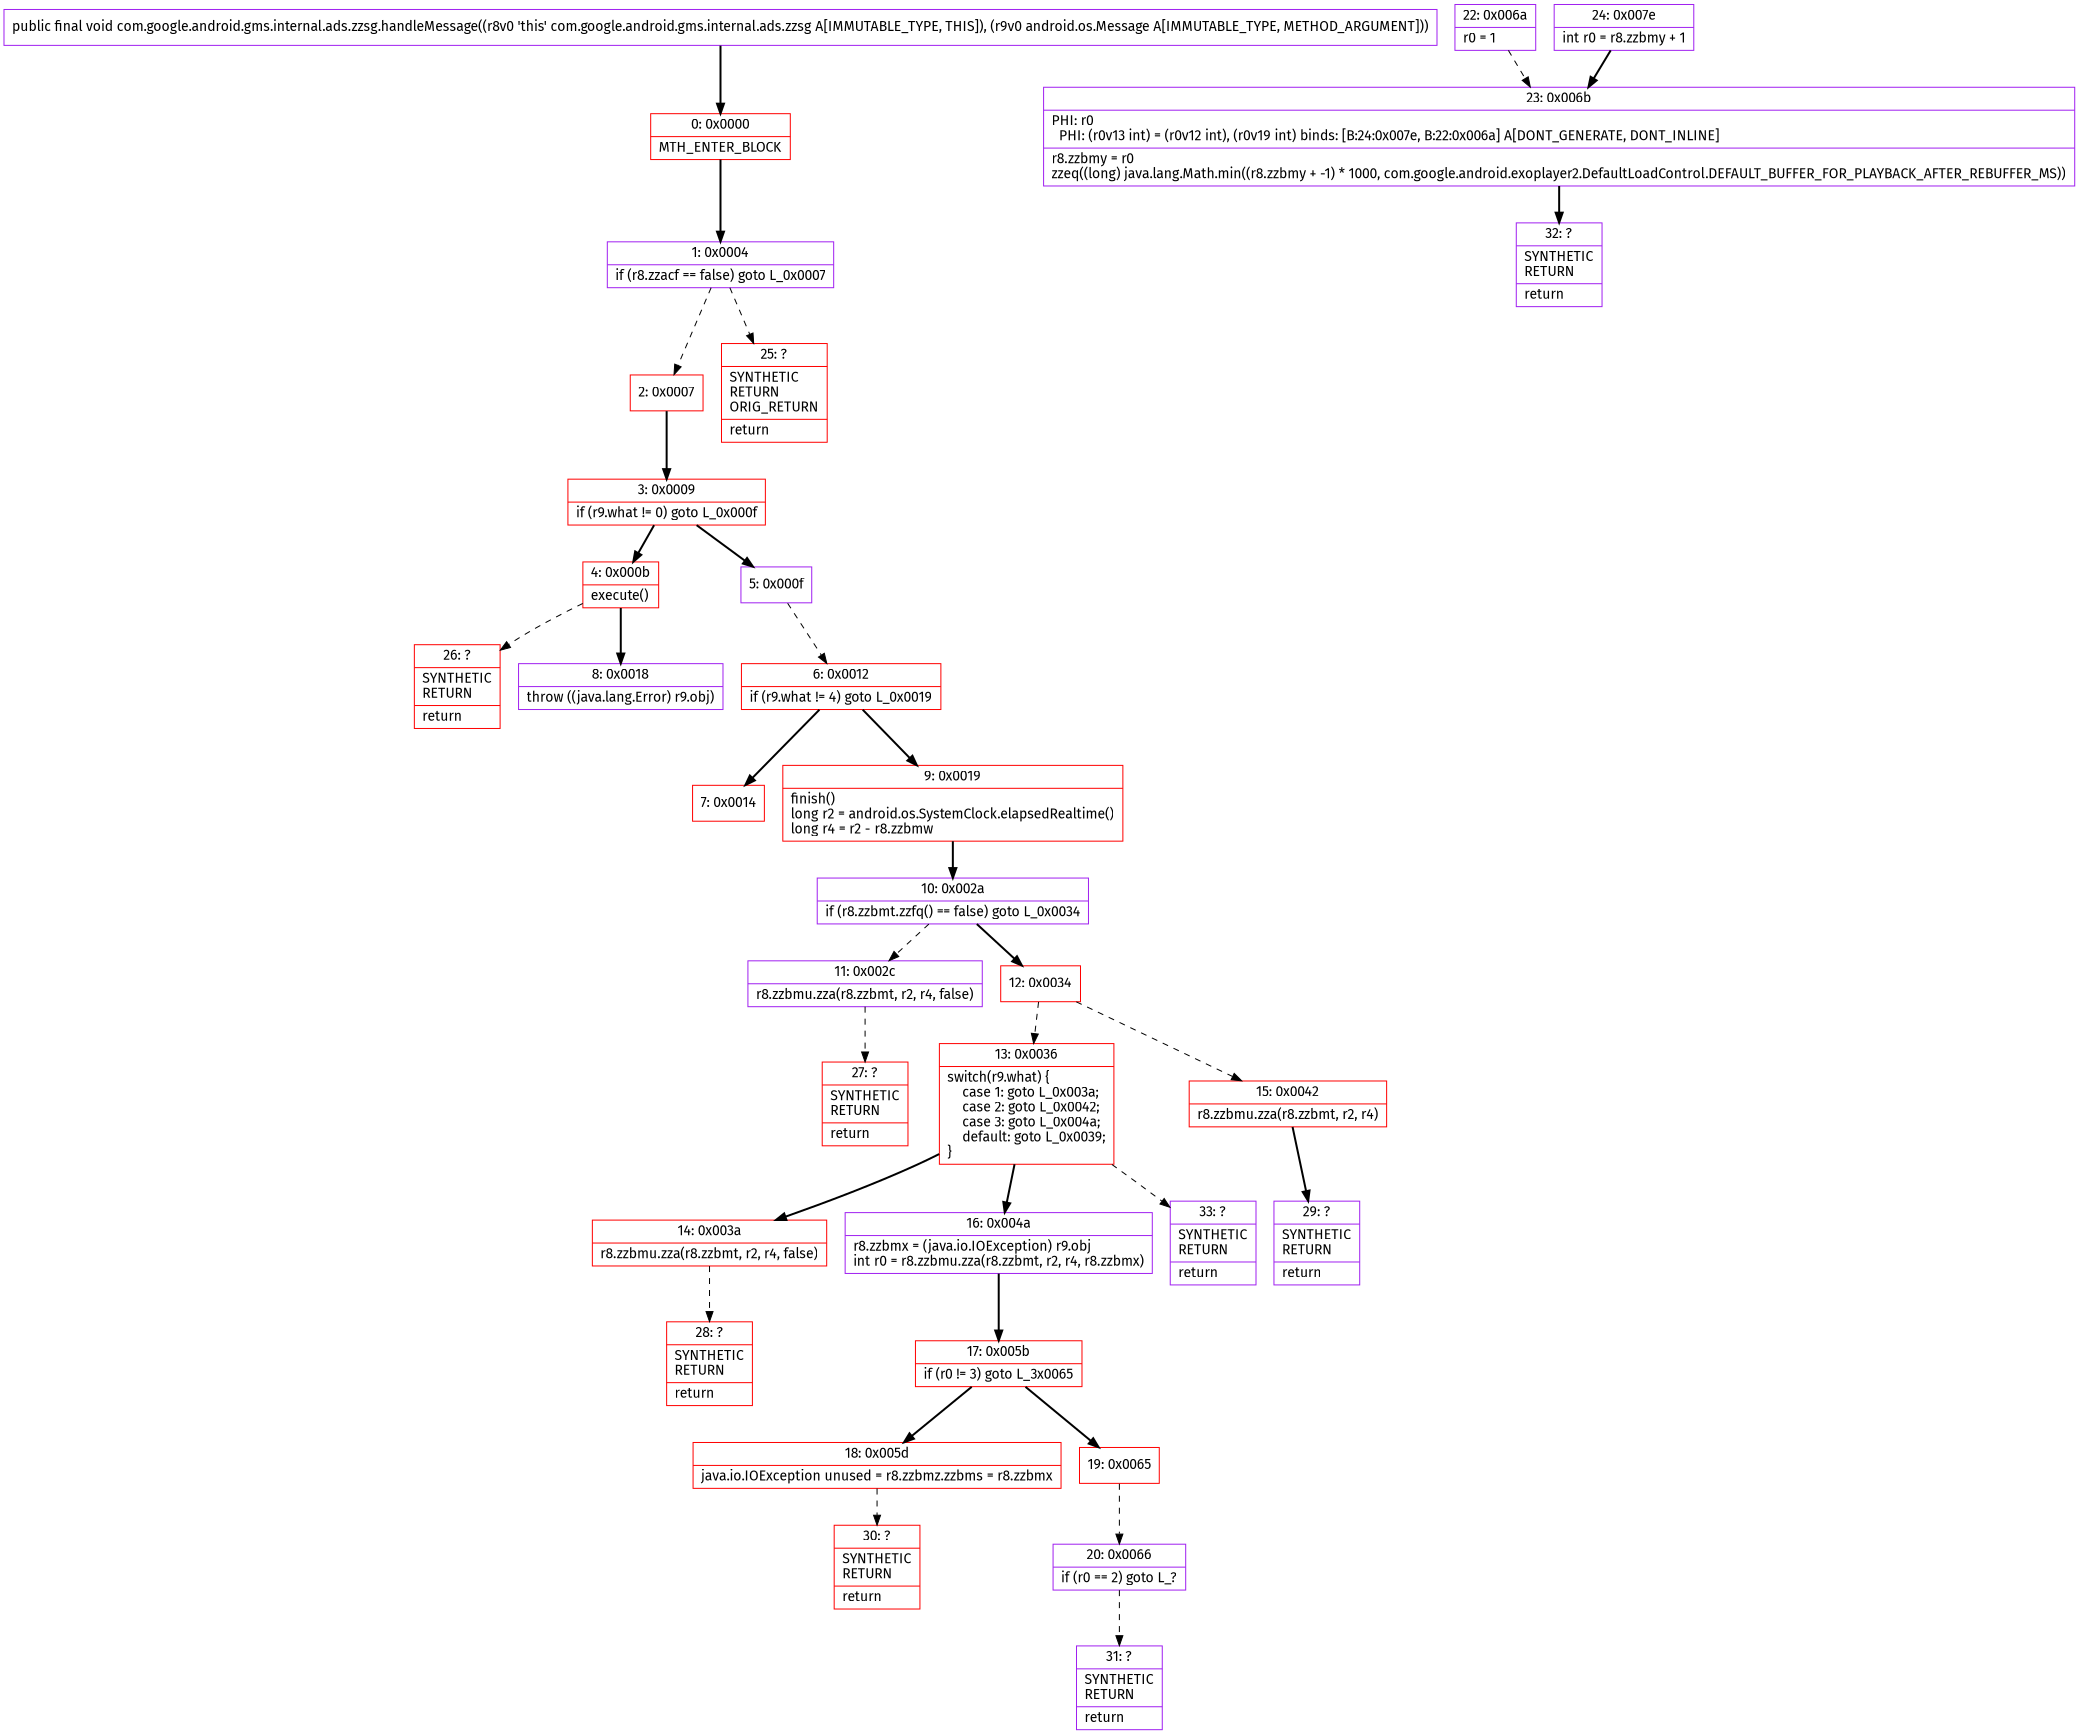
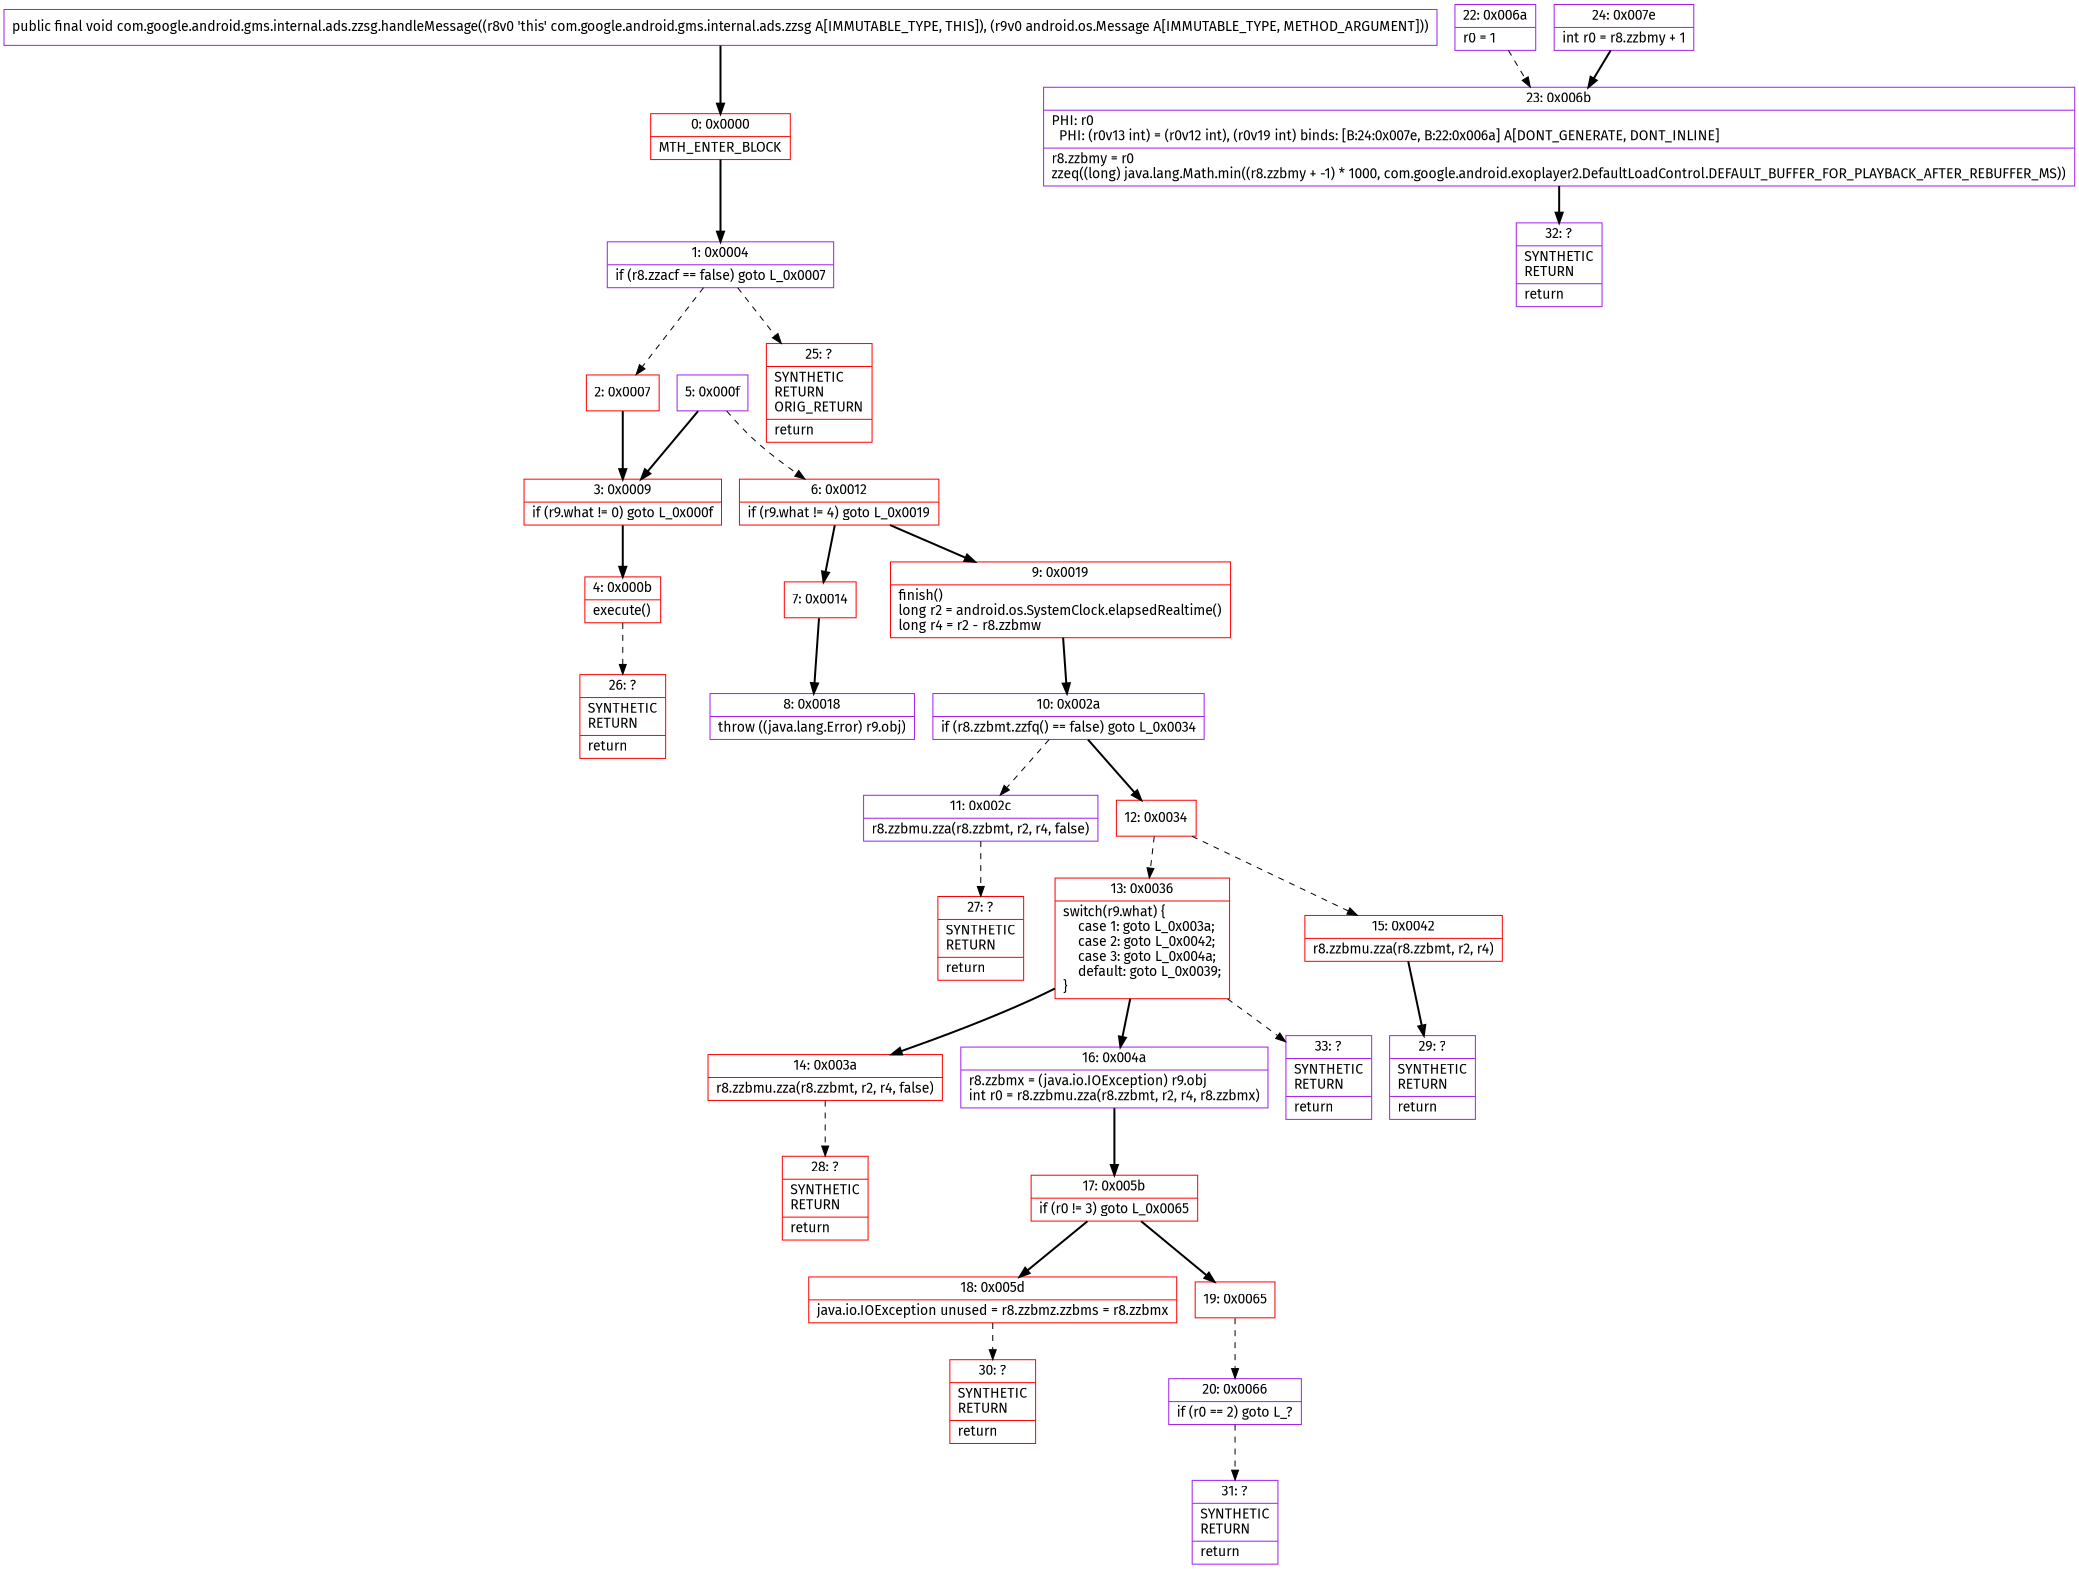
edge "3: 0x0009" -> "5: 0x000f": reversed
edge "4: 0x000b" -> "8: 0x0018": now "7: 0x0014" -> "8: 0x0018"
node "17: 0x005b": text "if (r0 != 3) goto L_3x0065" -> "if (r0 != 3) goto L_0x0065"
